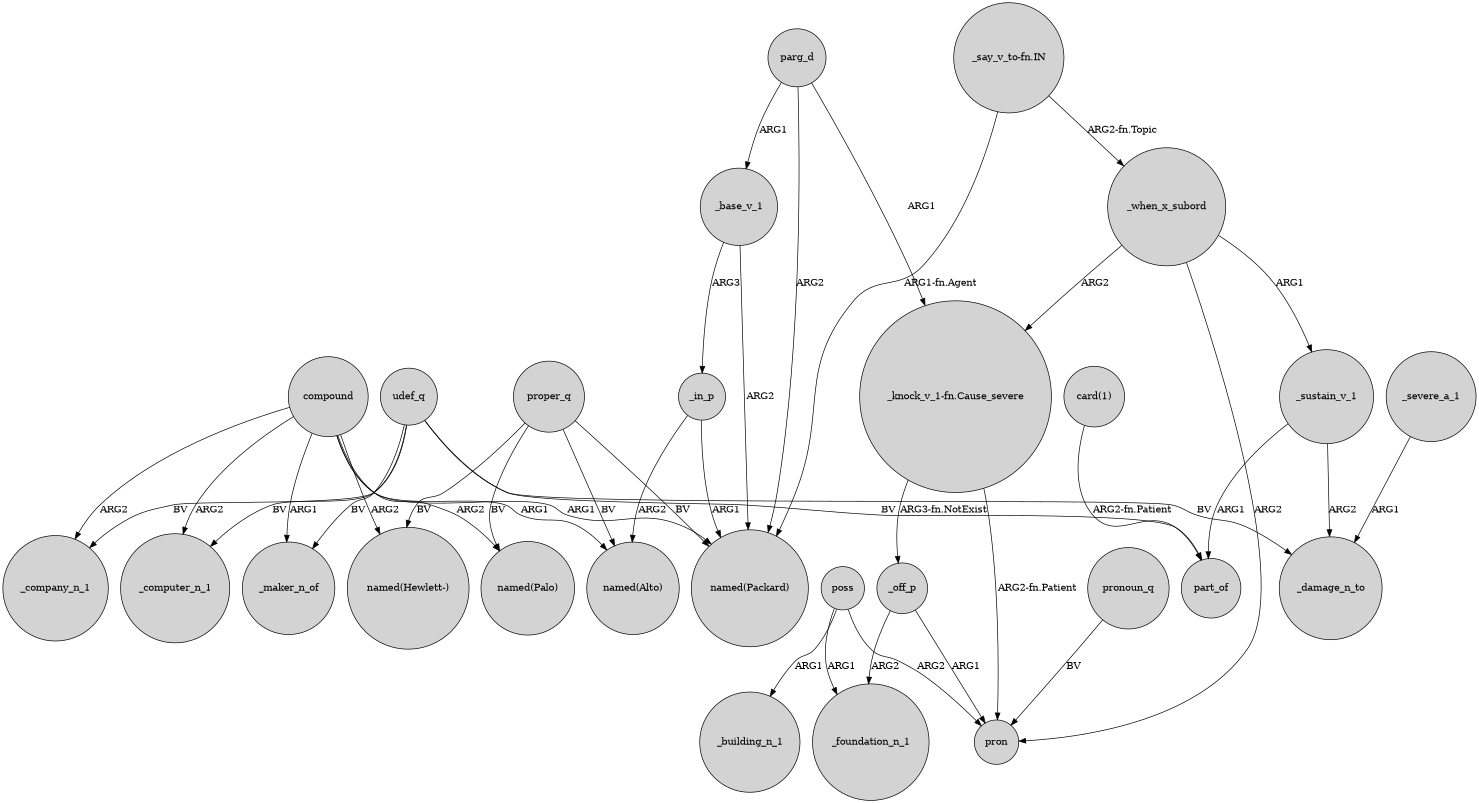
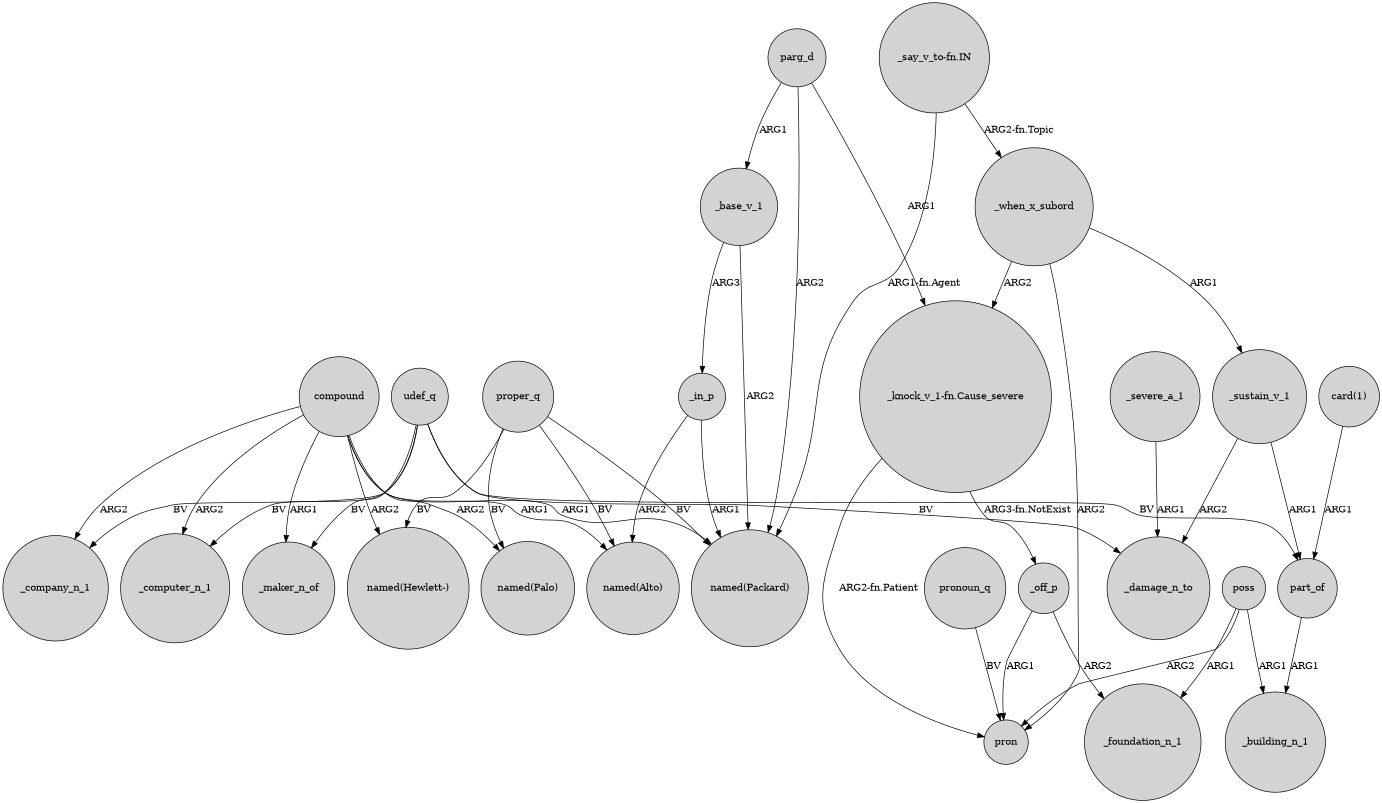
edge "card(1)" -> "part_of": label "ARG2-fn.Patient" -> "ARG1"
edge "part_of" -> "_building_n_1": added, label "ARG1"
